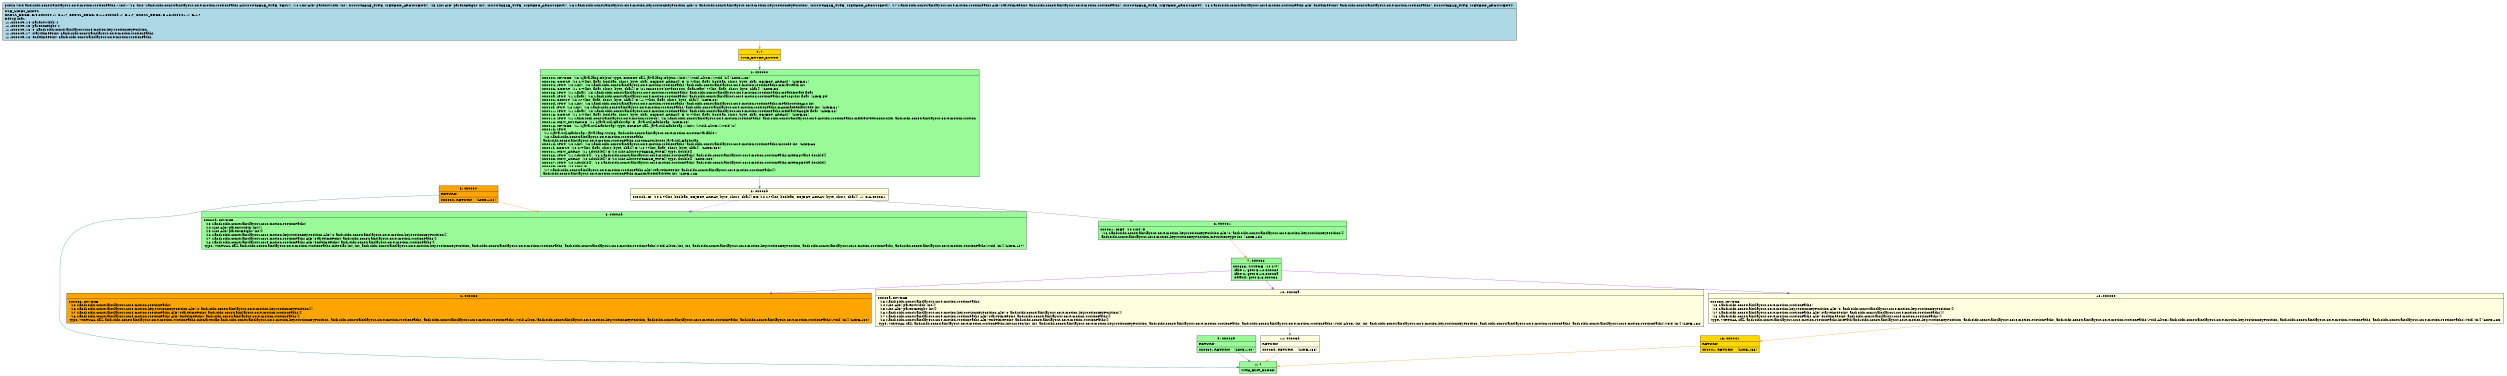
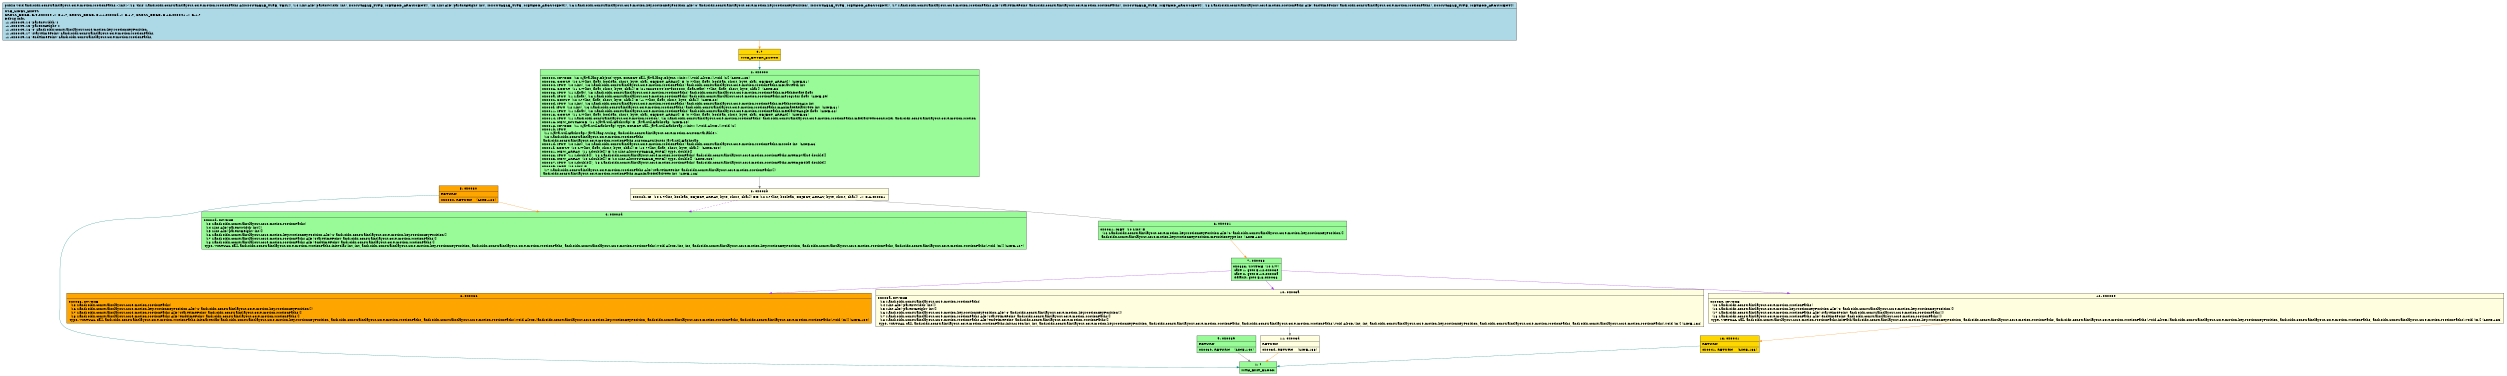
edge "13: 0x0041" -> "1: ?": color darkorange -> teal
